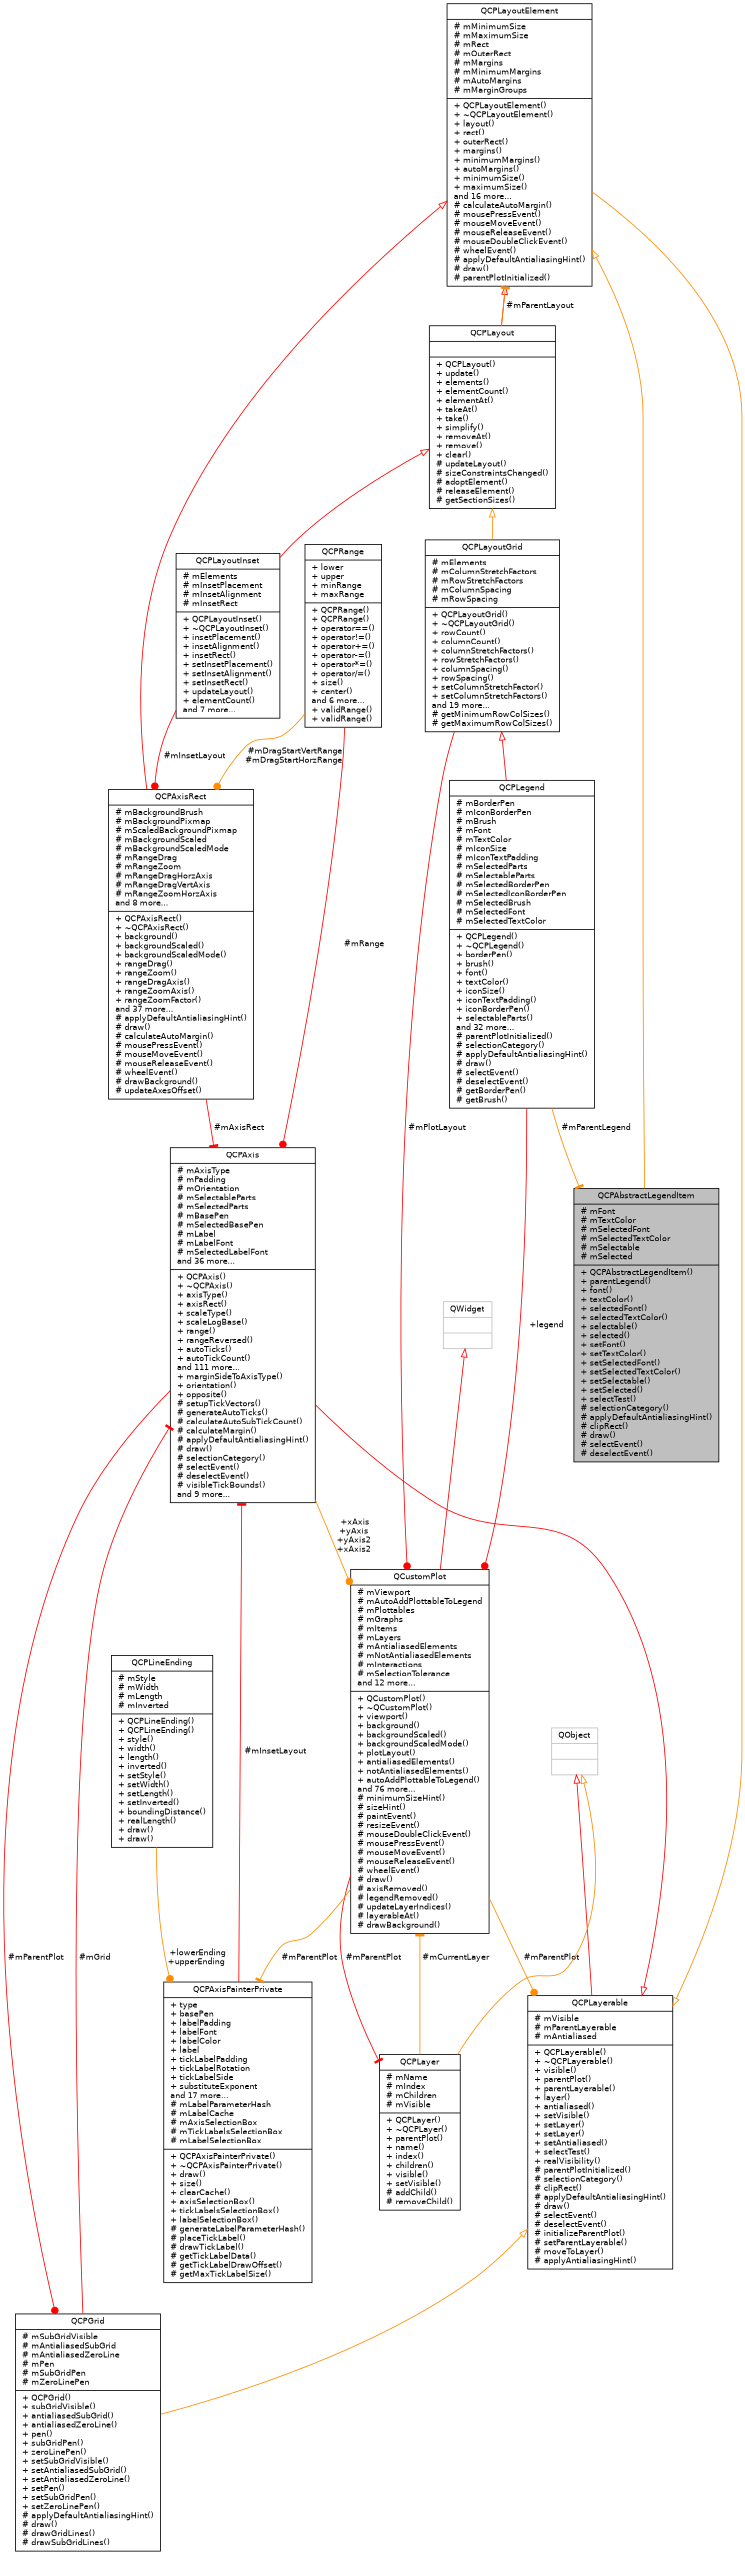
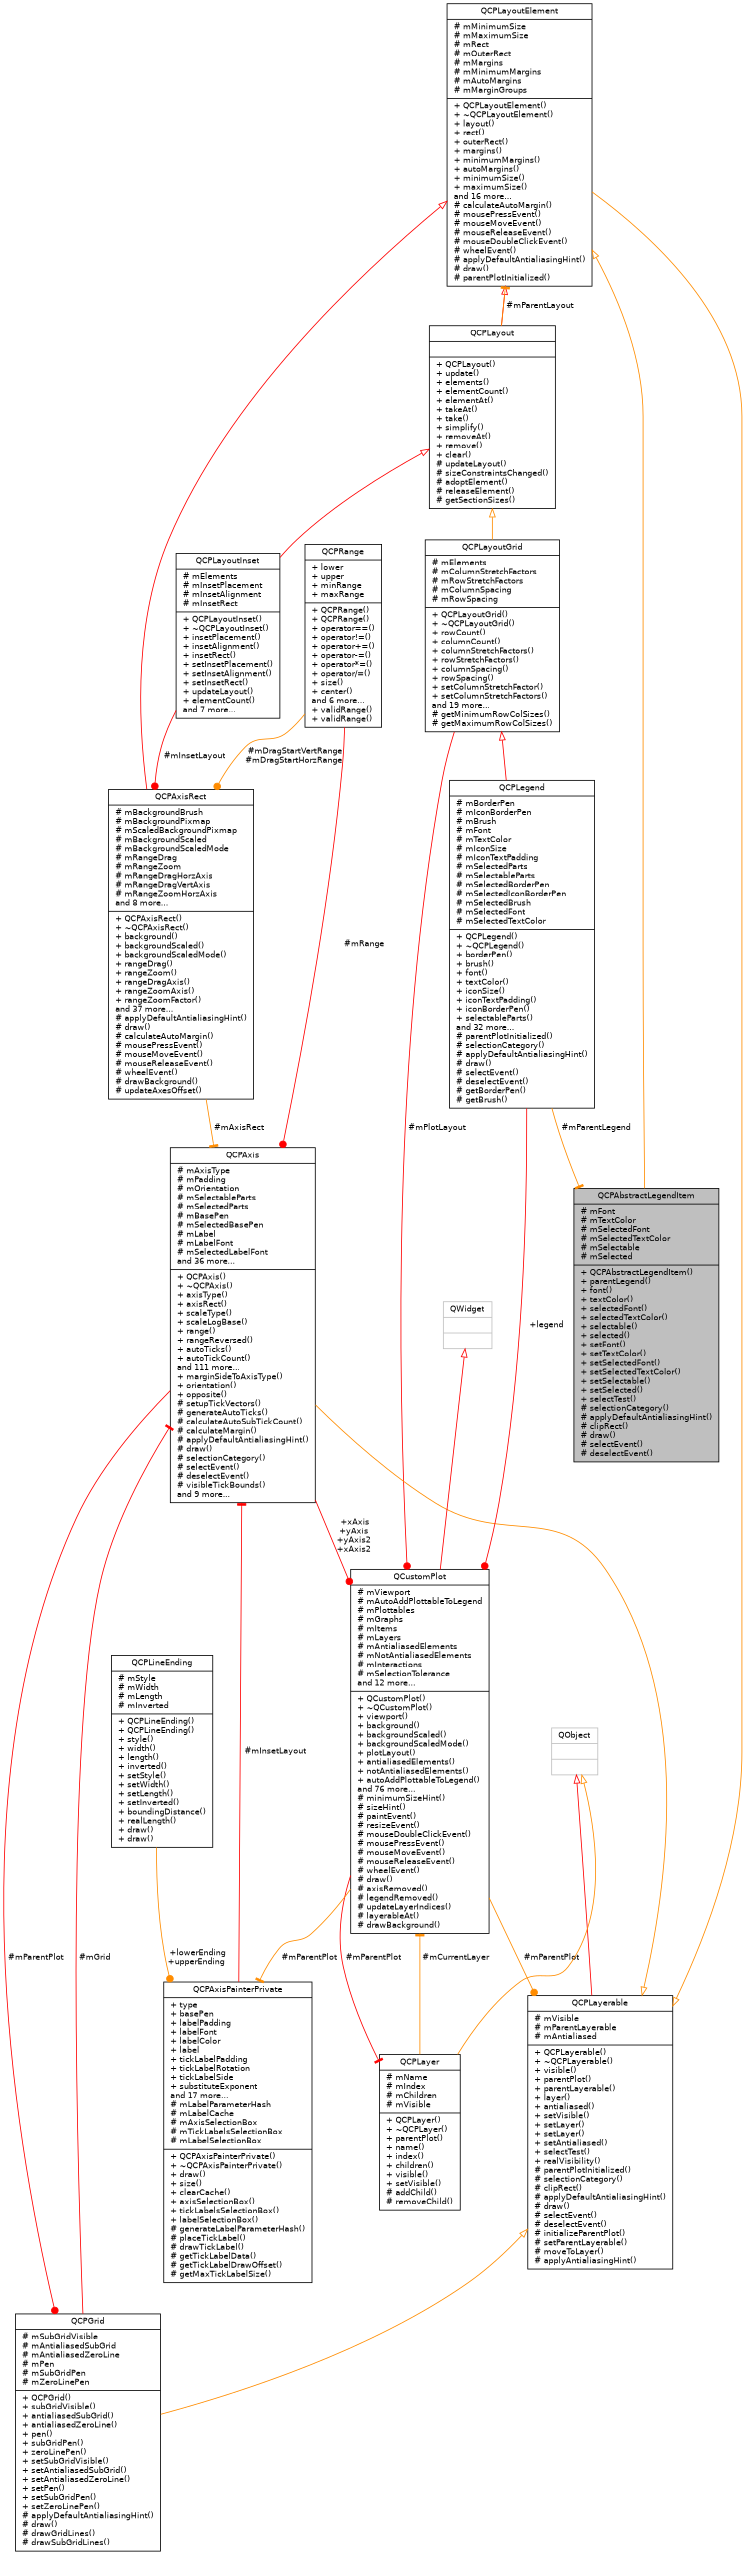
edge "QCPAxisRect" -> "QCPAxis": color red -> darkorange
edge "QCPAxis" -> "QCustomPlot": color darkorange -> red
edge "QCPAxis" -> "QCPLayerable": color red -> darkorange
